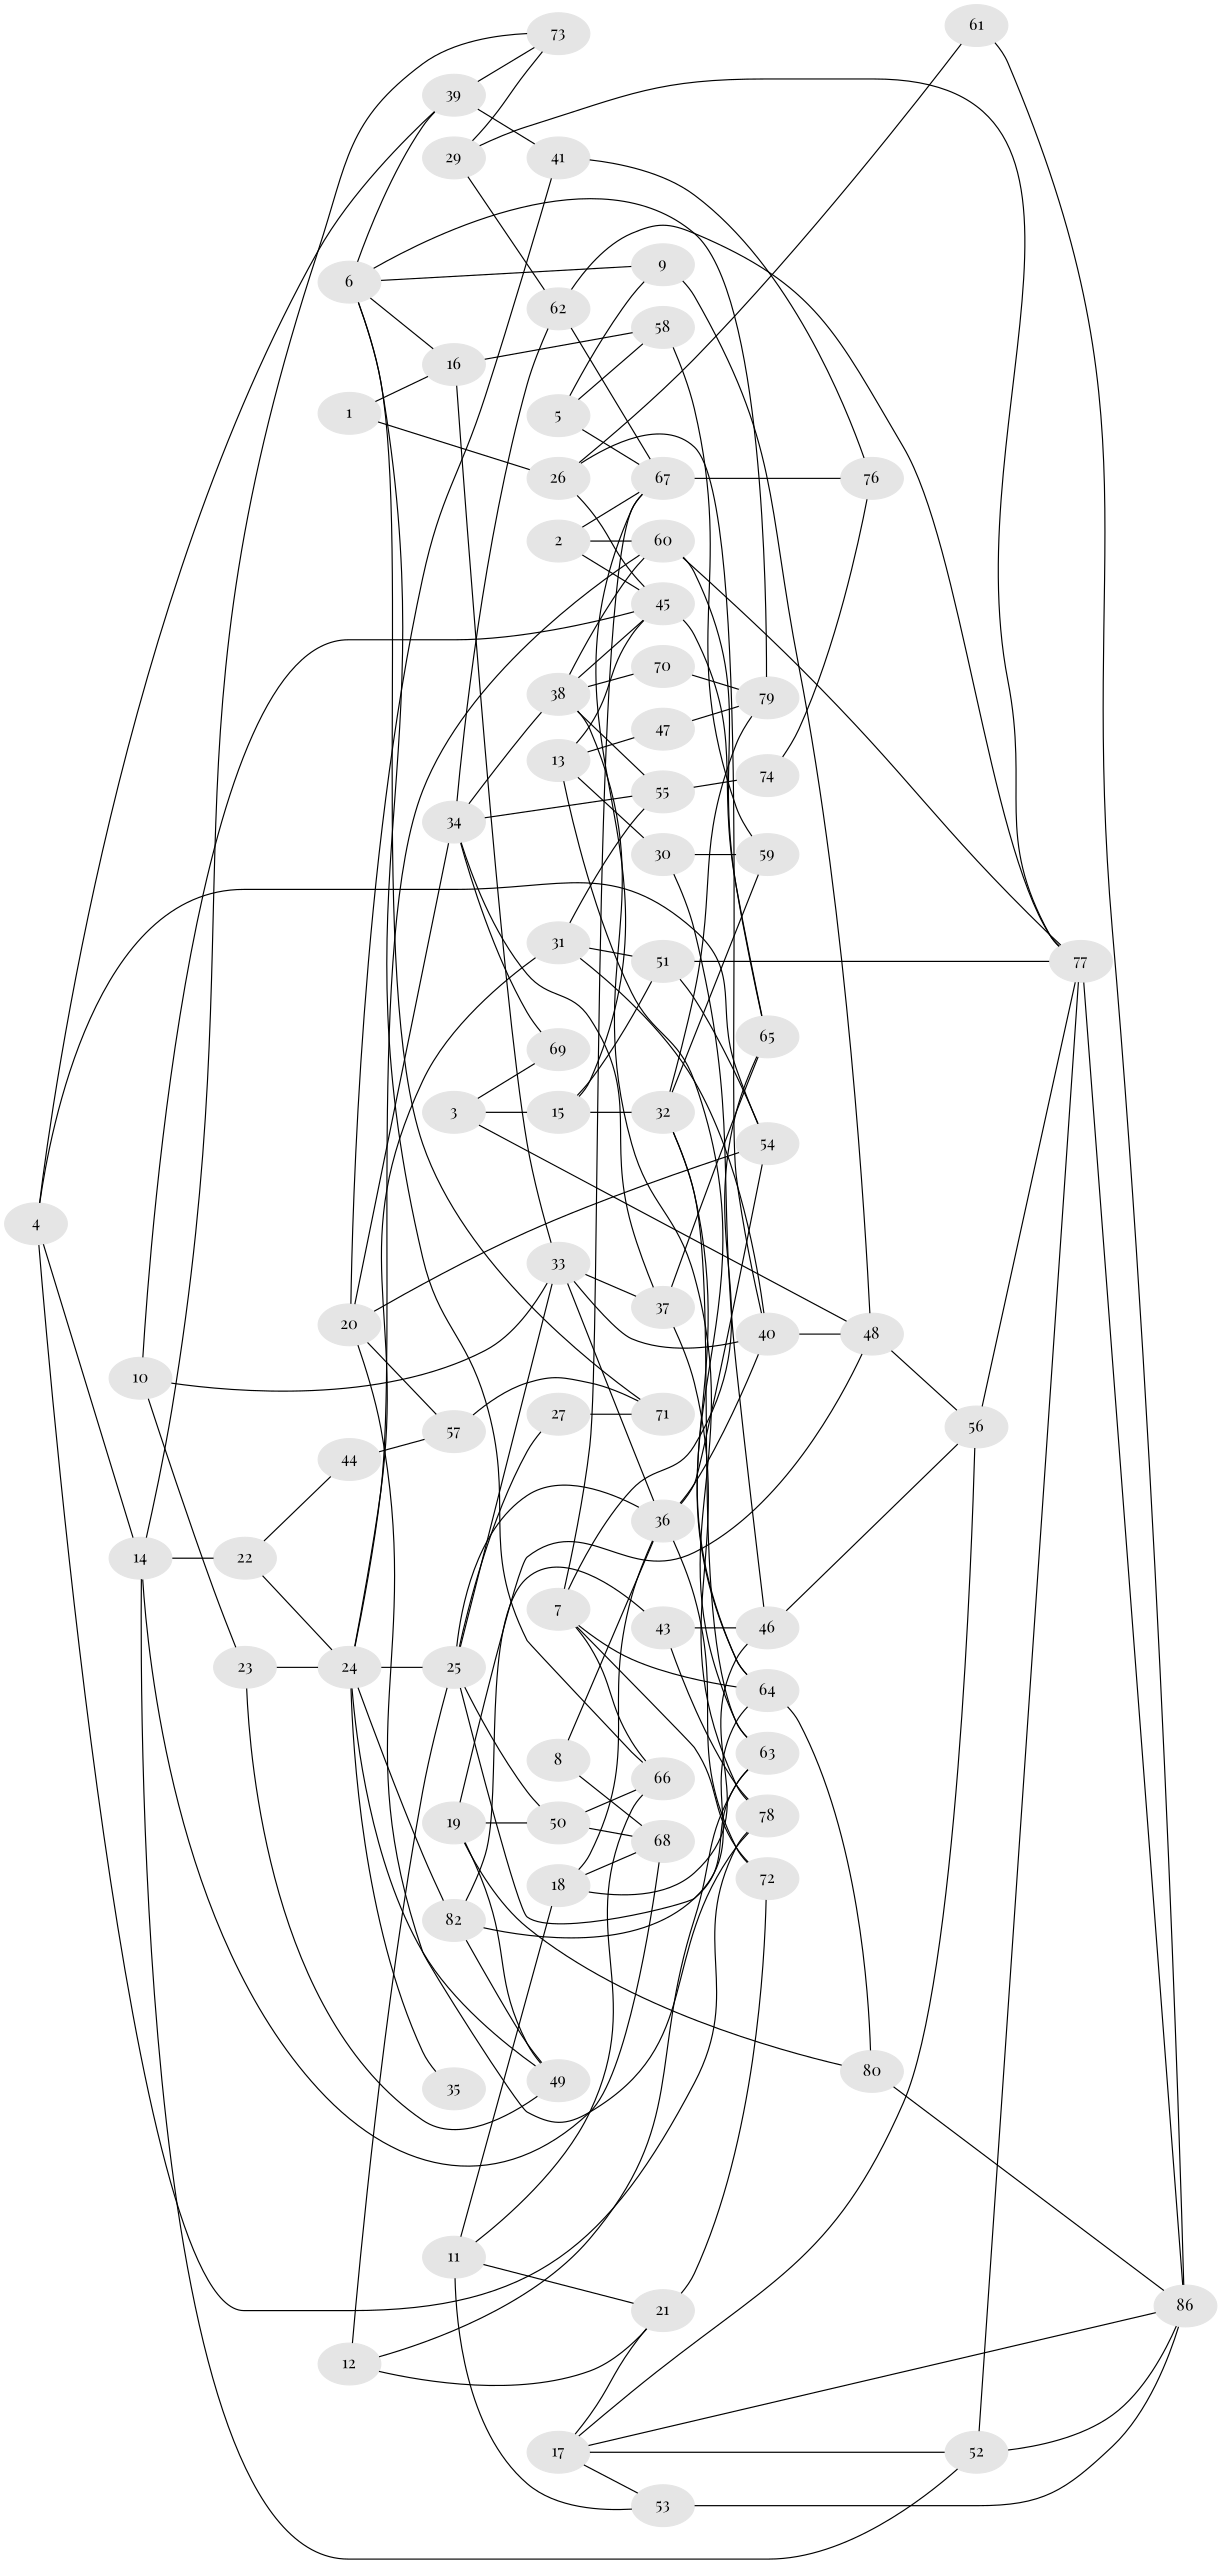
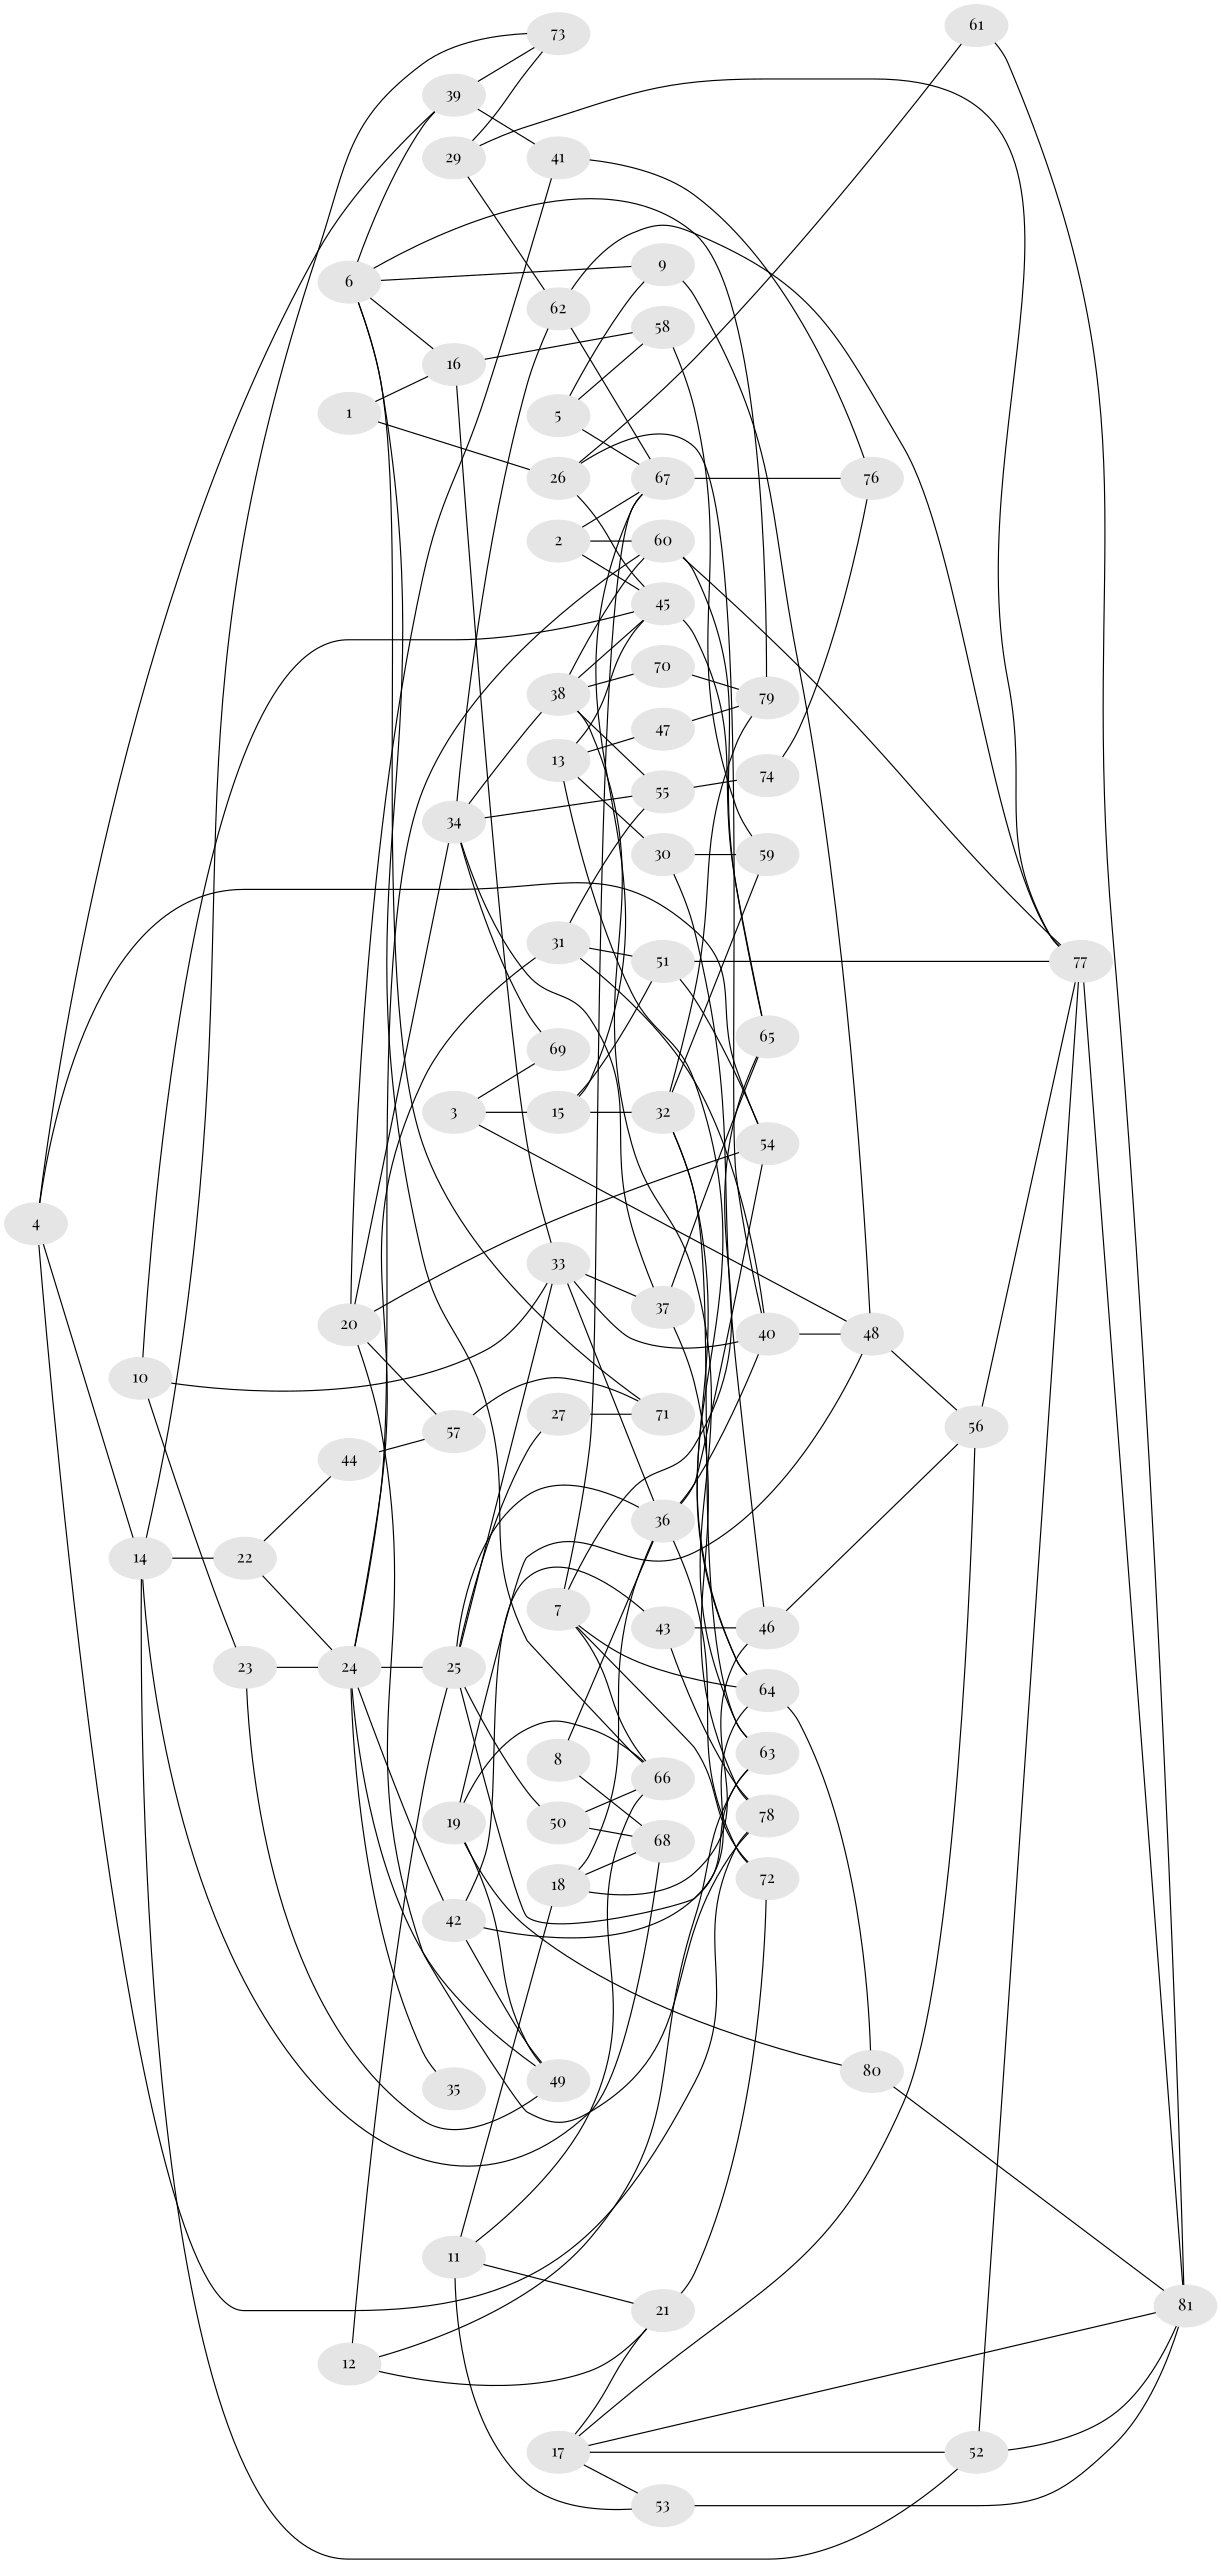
edge "19" -- "50": now "19" -- "66"
node "82": label "82" -> "42"
node "86": label "86" -> "81"
